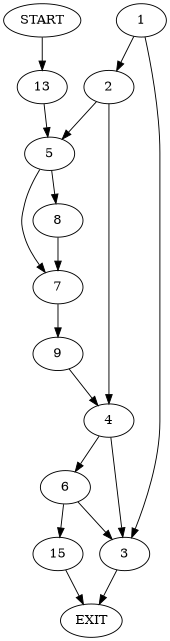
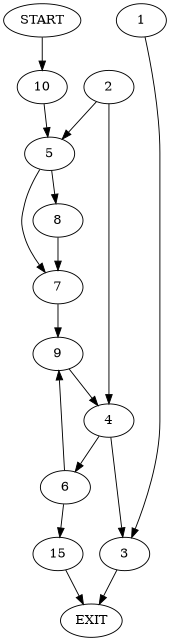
edge "1" -> "2": removed
node "13": label "13" -> "10"
edge "6" -> "3": now "6" -> "9"
